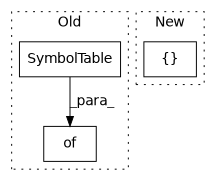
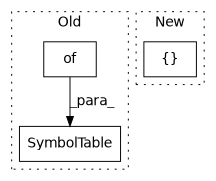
edge "SymbolTable" -> "of": reversed
